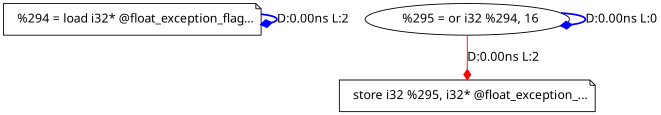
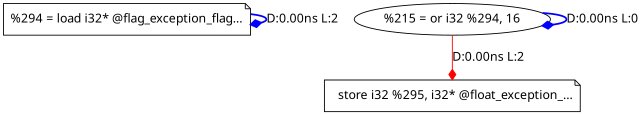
node "%294 = load i32* @float_exception_flag...": label "%294 = load i32* @float_exception_flag..." -> "%294 = load i32* @flag_exception_flag..."
node "%295 = or i32 %294, 16": label "%295 = or i32 %294, 16" -> "%215 = or i32 %294, 16"
